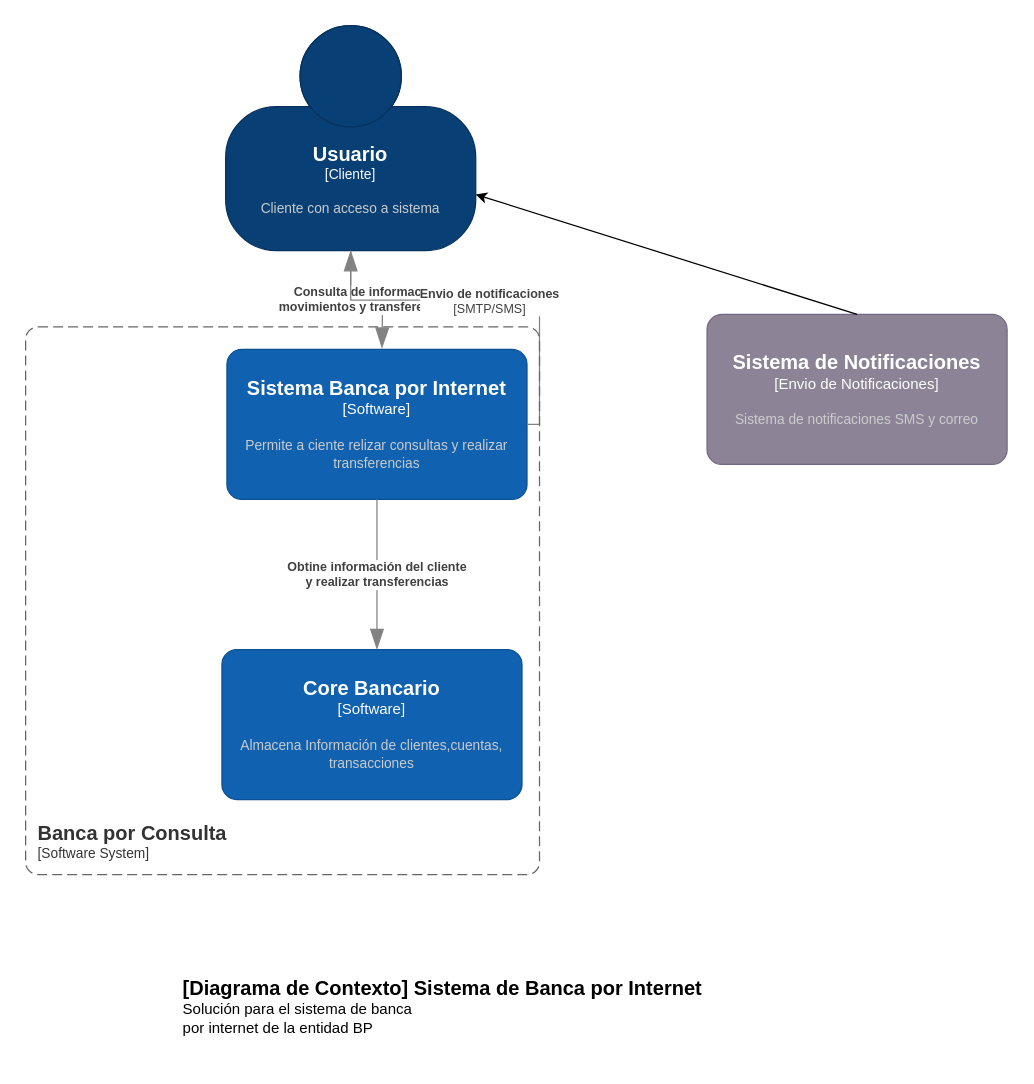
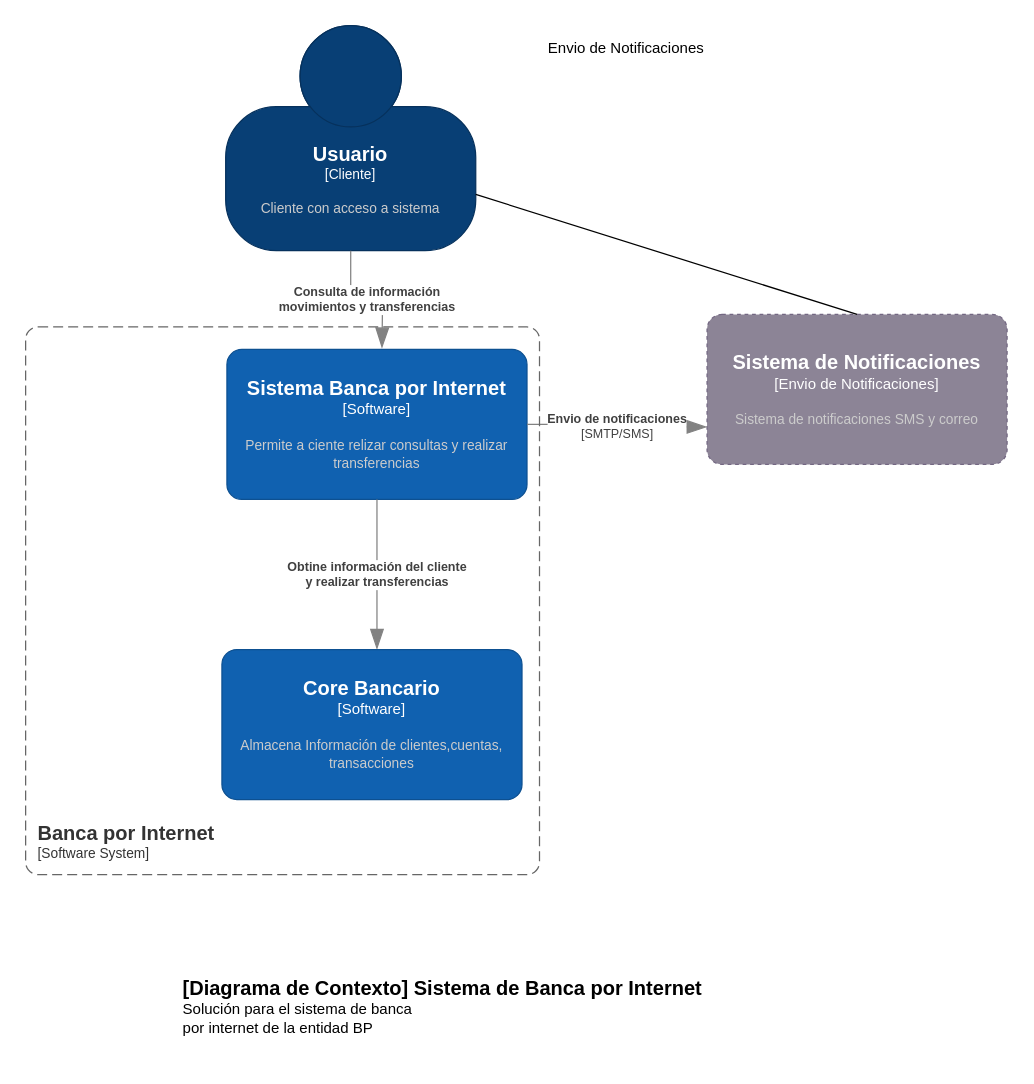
node "Envio de Notificaciones": added
edge "Sistema de Notificaciones [Envio de Notificaciones] Sistema de notificaciones SMS y correo" -> "Usuario [Cliente] Cliente con acceso a sistema": arrowhead classic -> none
edge "Sistema Banca por Internet [Software] Permite a ciente relizar consultas y realizar transferencias" -> "Usuario [Cliente] Cliente con acceso a sistema": now "Sistema Banca por Internet [Software] Permite a ciente relizar consultas y realizar transferencias" -> "Sistema de Notificaciones [Envio de Notificaciones] Sistema de notificaciones SMS y correo"
node "Sistema de Notificaciones [Envio de Notificaciones] Sistema de notificaciones SMS y correo": style solid -> dashed
node "Banca por Consulta [Software System]": label "Banca por Consulta [Software System]" -> "Banca por Internet [Software System]"
